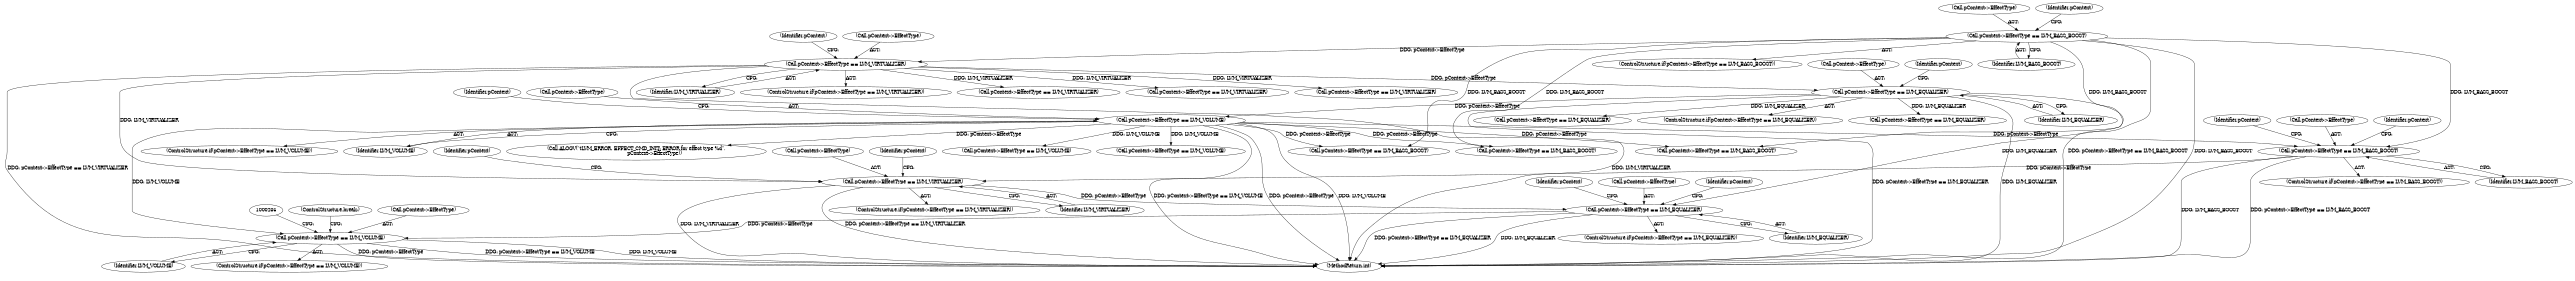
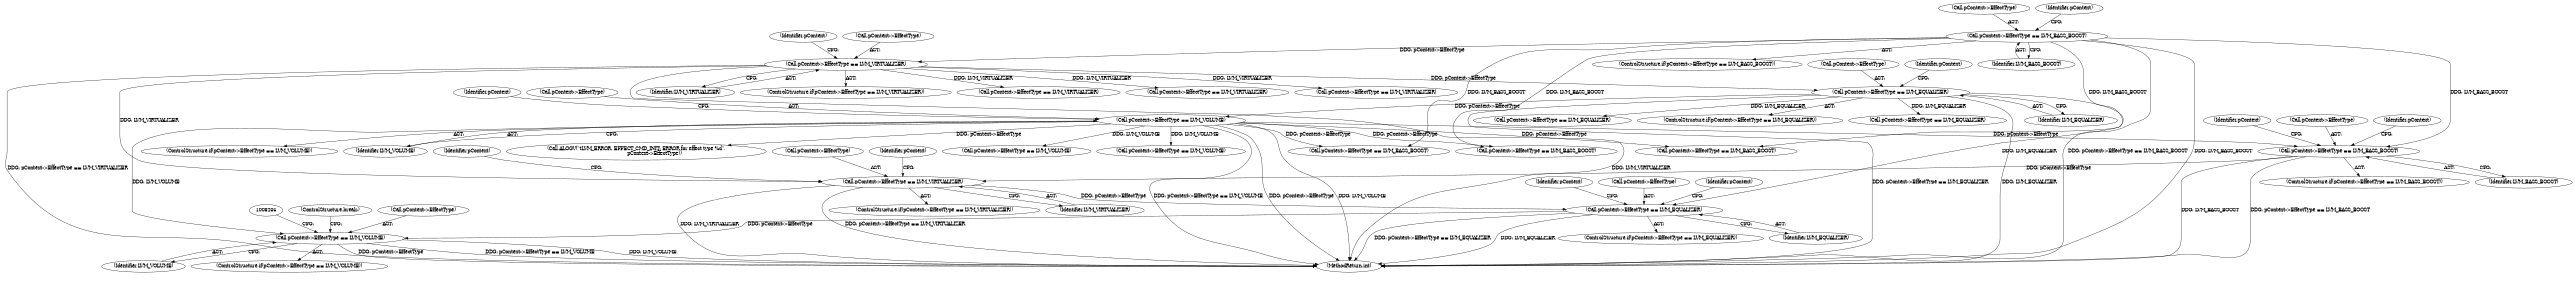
node "1000235": label "1000235" -> "1008235"
